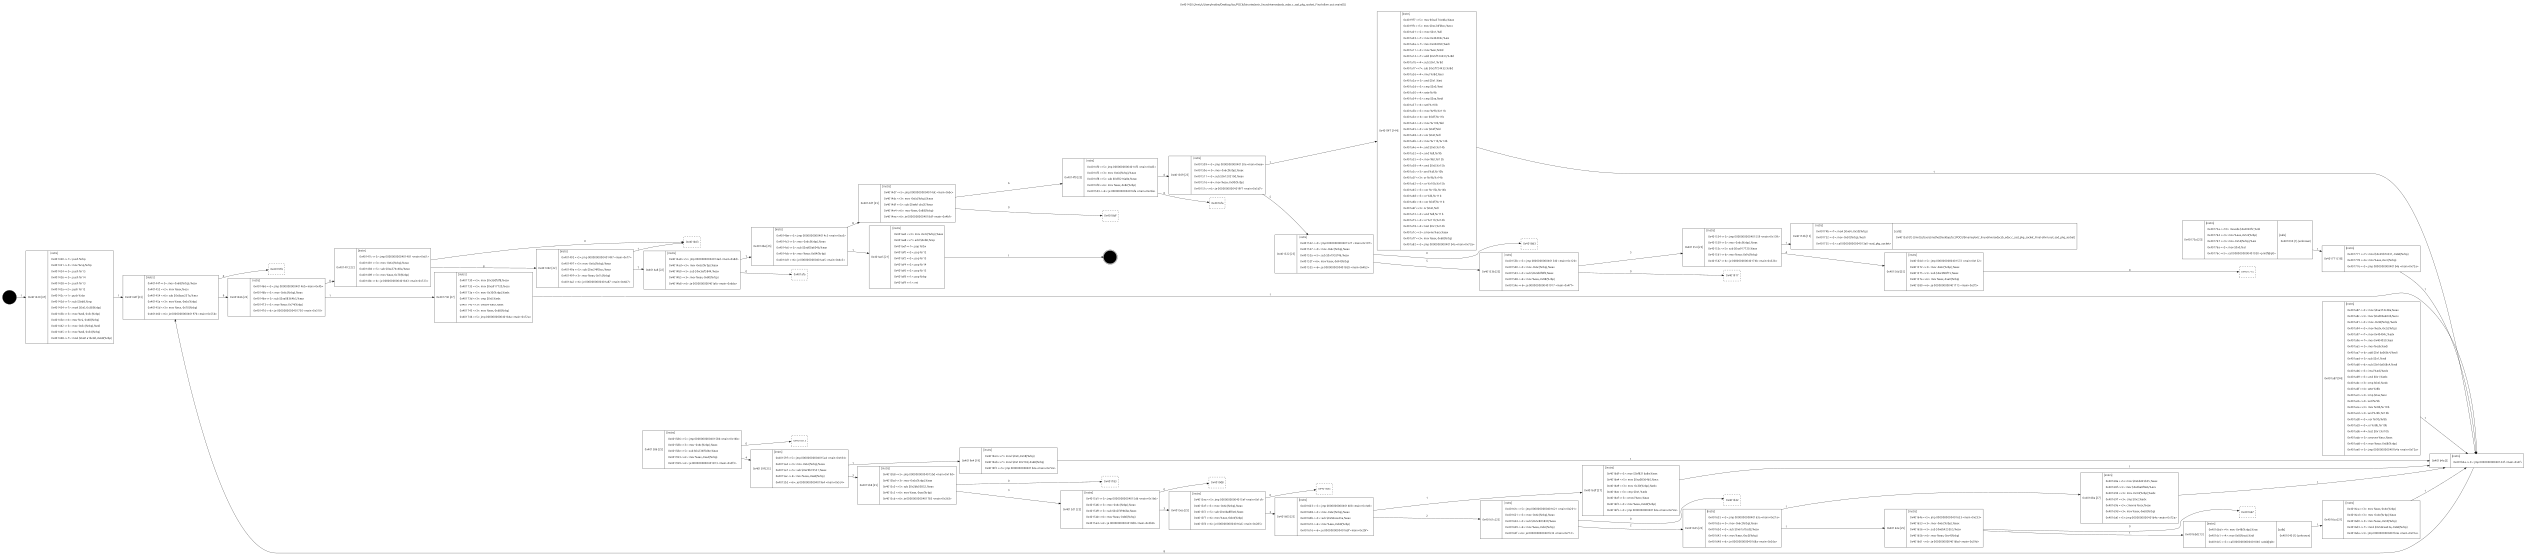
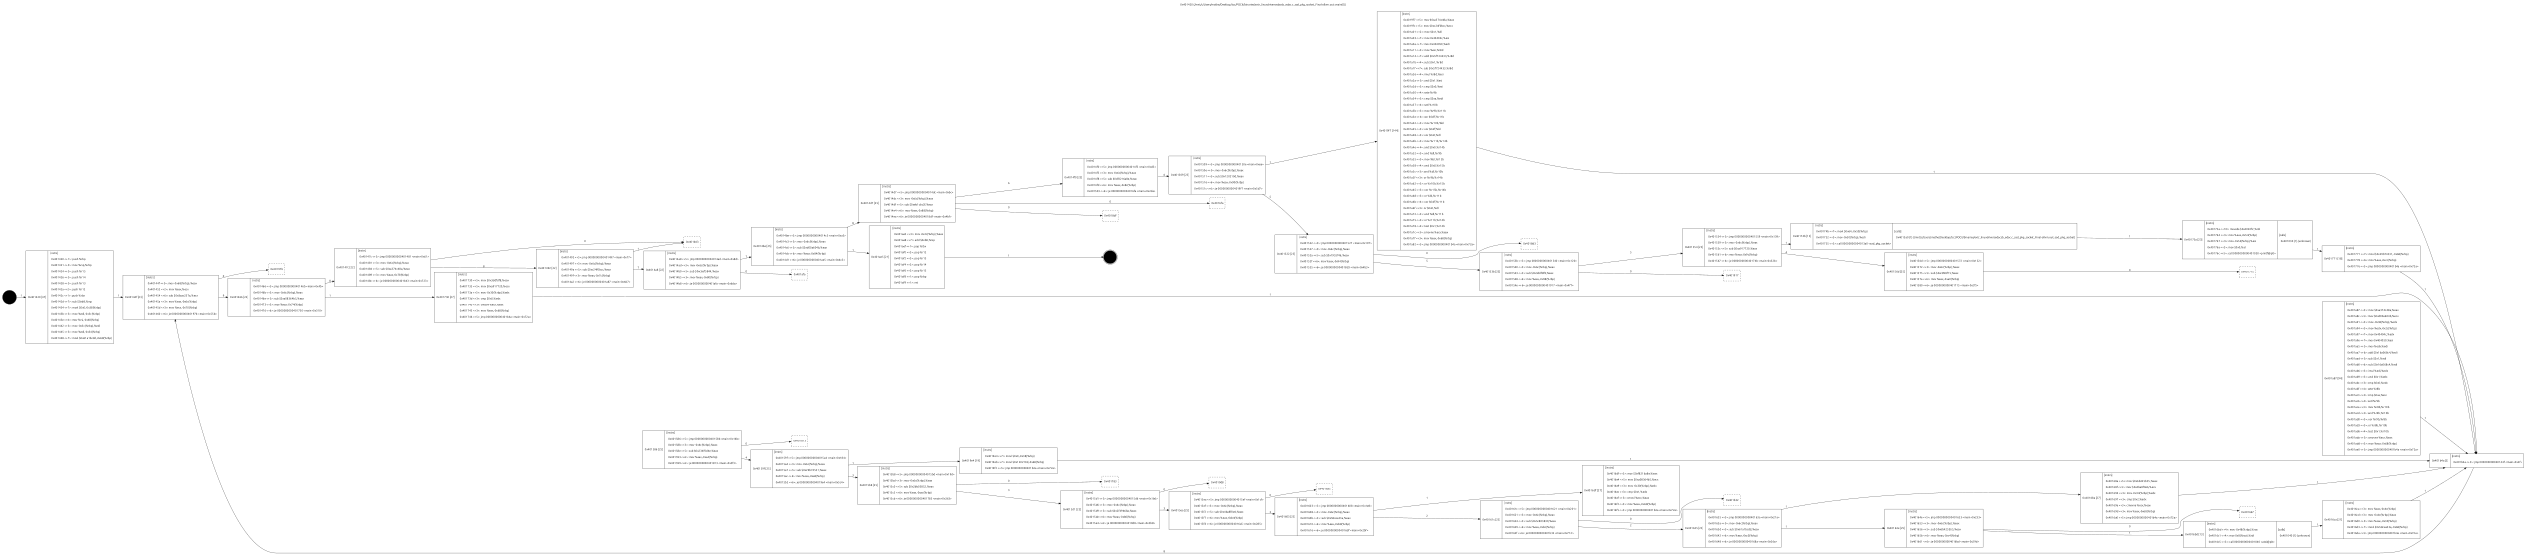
edge "0x4014f0 [25]" -> "0x4016fa": now "0x4014d7 [25]" -> "0x4016fa"
edge "0x40174b [15]" -> "0x40175a [23]": added, label "1"
edge "0x4016df [27]" -> "0x401b4a [5]": removed, label "1"
